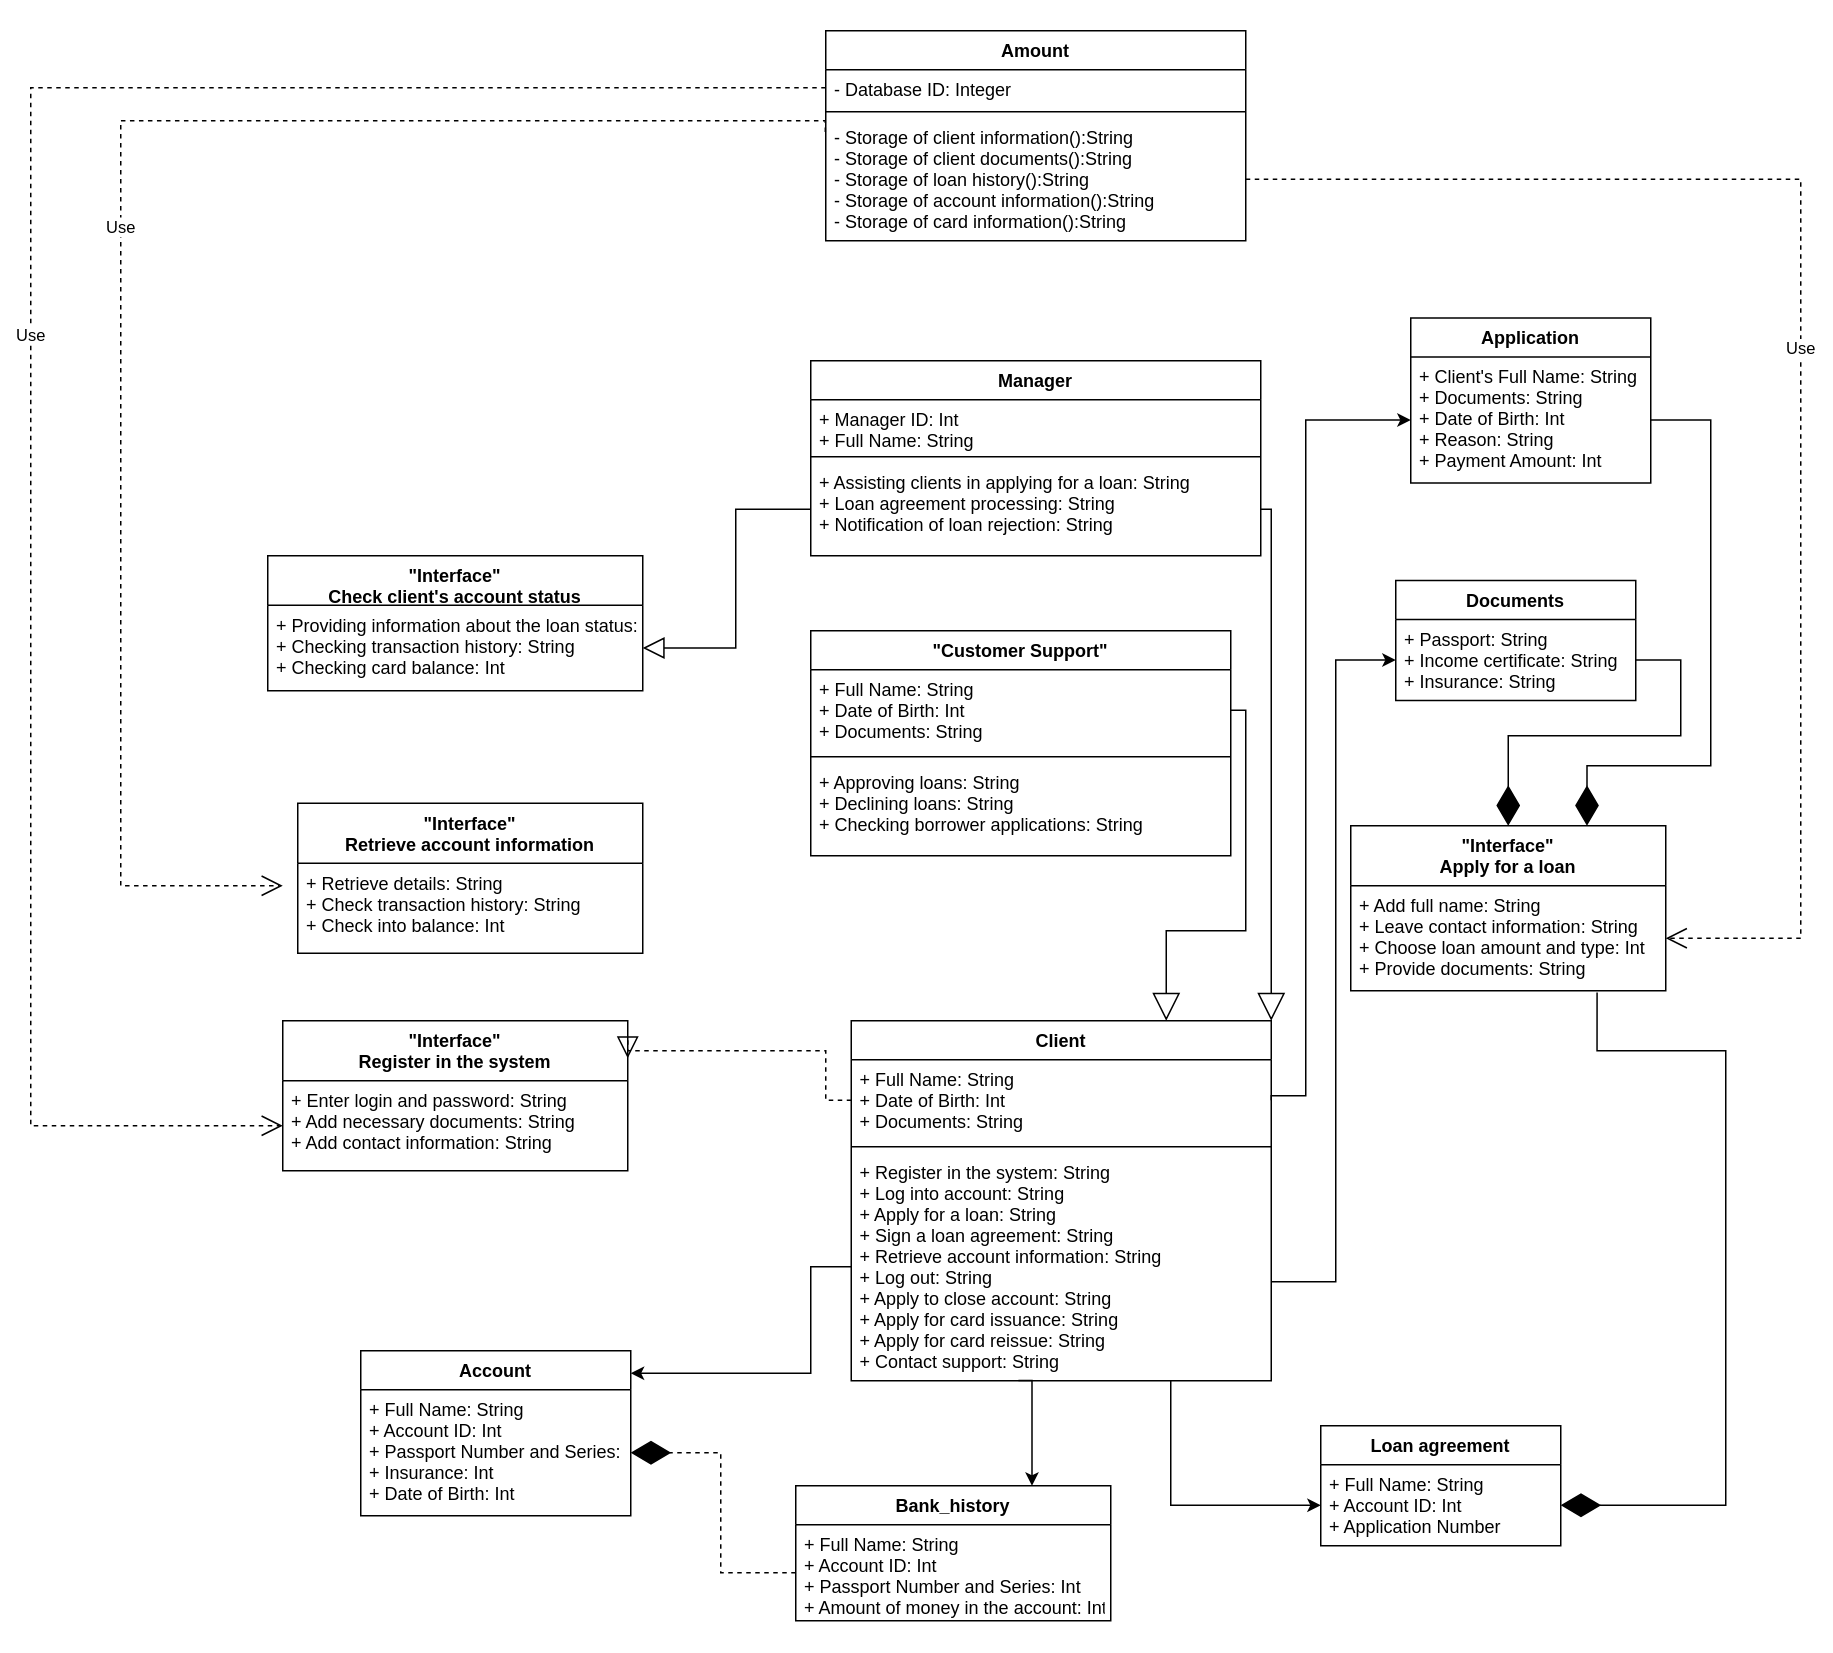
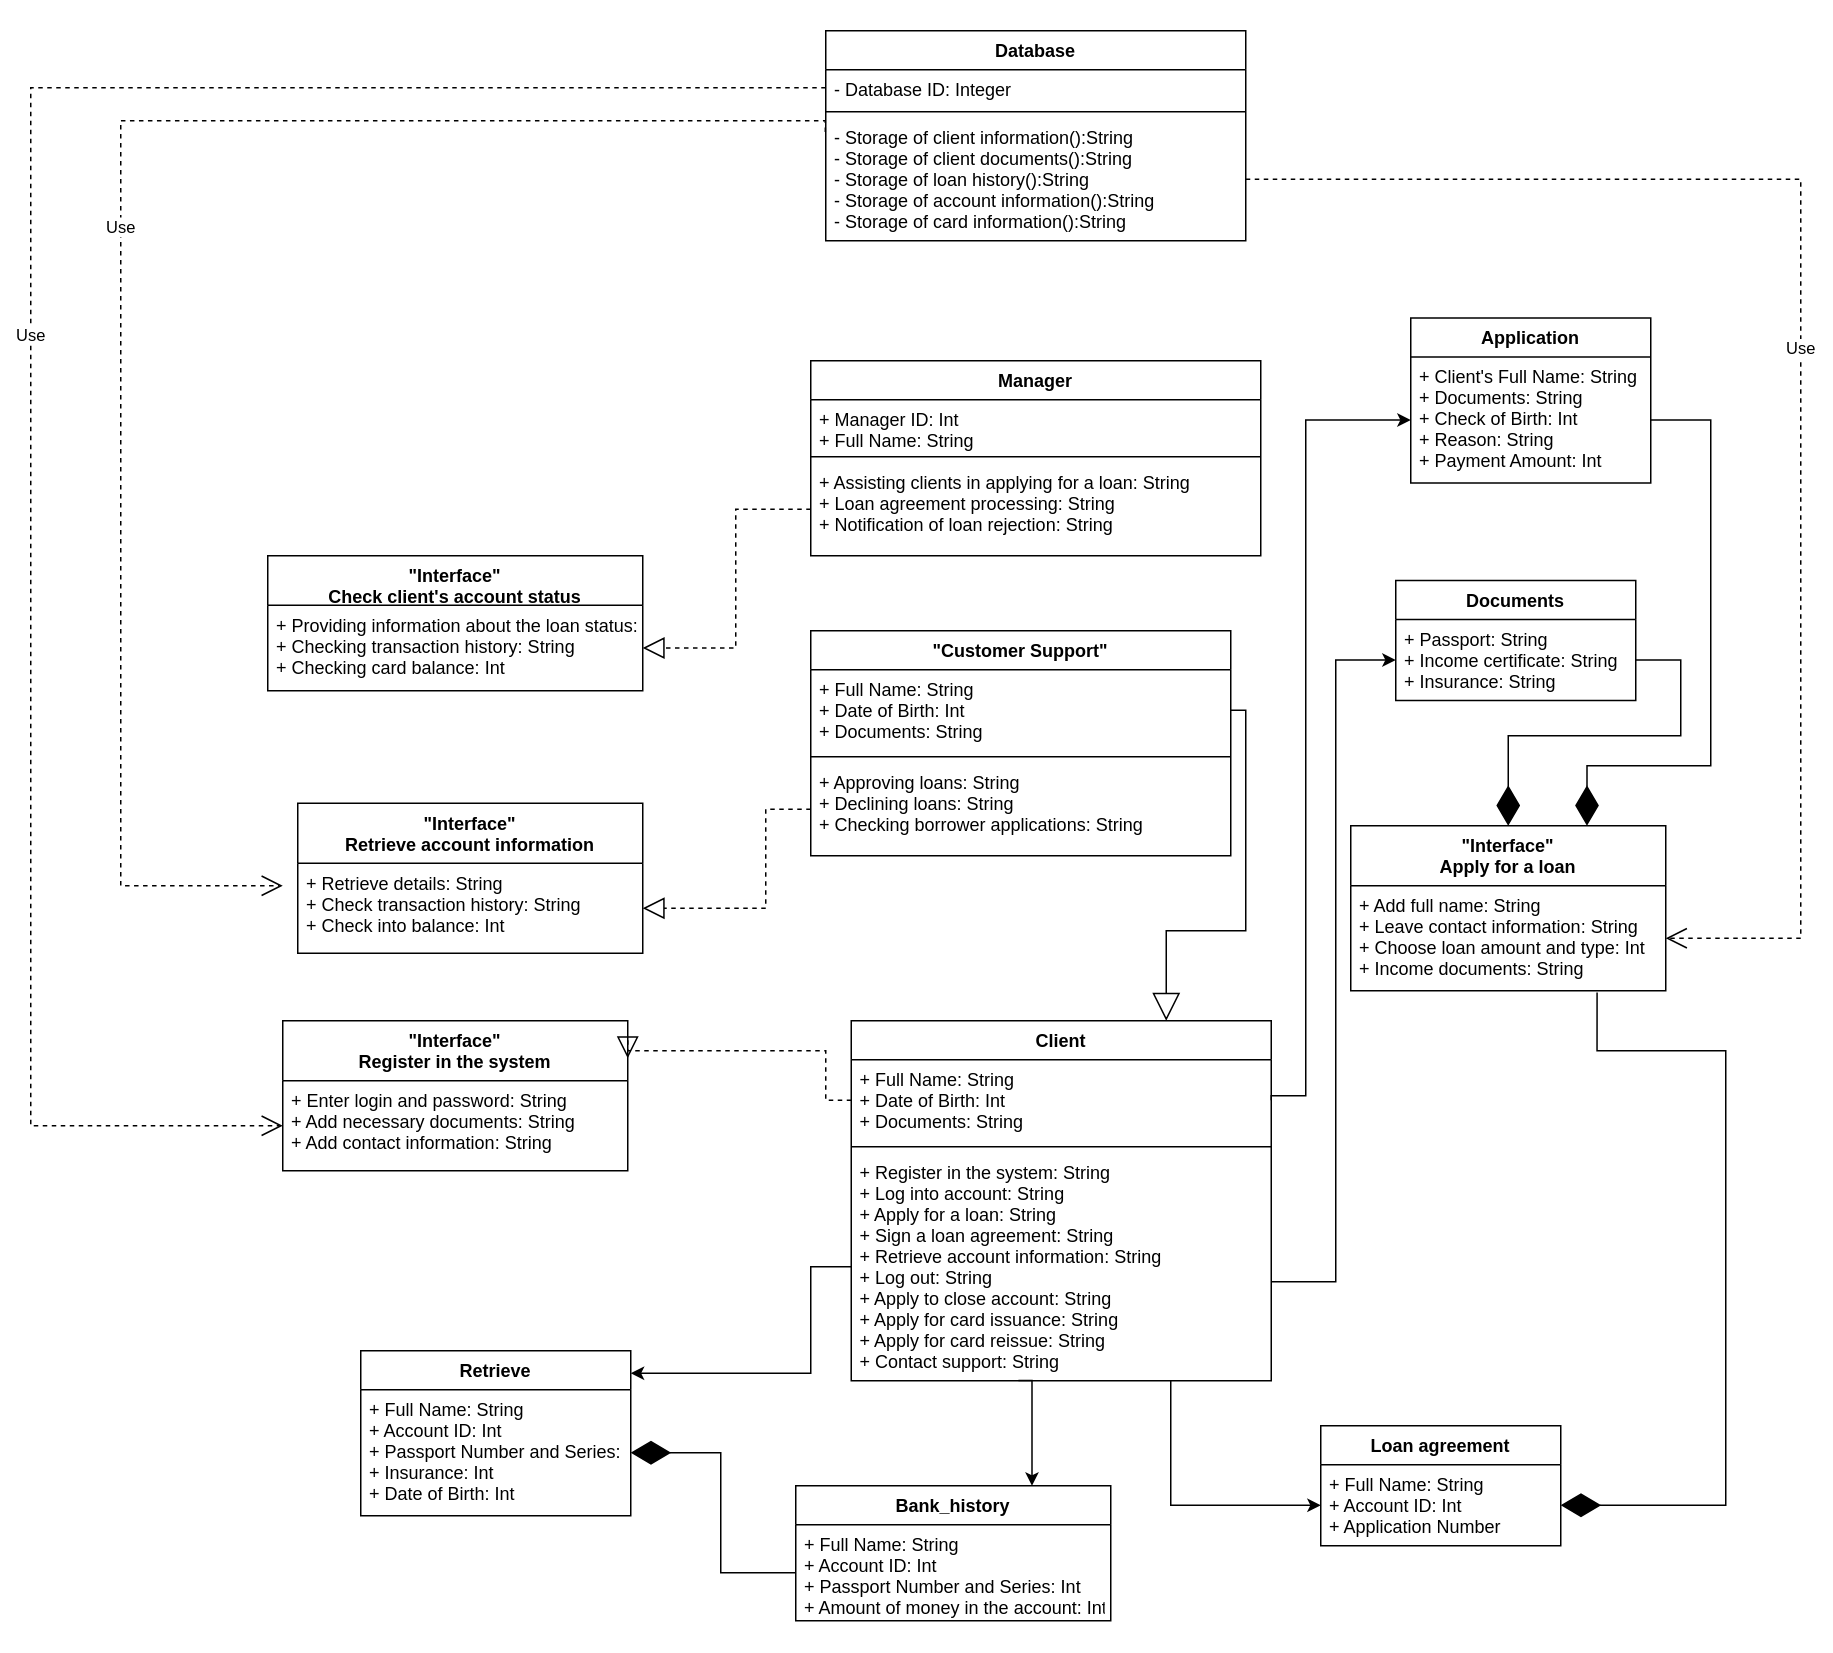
node "Amount": label "Amount" -> "Database"
node "+ Client's Full Name: String + Documents: String + Date of Birth: Int + Reason: String + Payment Amount: Int": label "+ Client's Full Name: String + Documents: String + Date of Birth: Int + Reason: String + Payment Amount: Int" -> "+ Client's Full Name: String + Documents: String + Check of Birth: Int + Reason: String + Payment Amount: Int"
edge "+ Assisting clients in applying for a loan: String + Loan agreement processing: String + Notification of loan rejection: String" -> "+ Providing information about the loan status: String + Checking transaction history: String + Checking card balance: Int": style solid -> dashed
edge "+ Assisting clients in applying for a loan: String + Loan agreement processing: String + Notification of loan rejection: String" -> "Client": removed
edge "+ Approving loans: String + Declining loans: String + Checking borrower applications: String" -> "+ Retrieve details: String + Check transaction history: String + Check into balance: Int": added
node "+ Add full name: String + Leave contact information: String + Choose loan amount and type: Int + Provide documents: String": label "+ Add full name: String + Leave contact information: String + Choose loan amount and type: Int + Provide documents: String" -> "+ Add full name: String + Leave contact information: String + Choose loan amount and type: Int + Income documents: String"
node "Account": label "Account" -> "Retrieve"
edge "+ Full Name: String + Account ID: Int + Passport Number and Series: Int + Amount of money in the account: Int" -> "+ Full Name: String + Account ID: Int + Passport Number and Series: Int + Insurance: Int + Date of Birth: Int": style dashed -> solid
